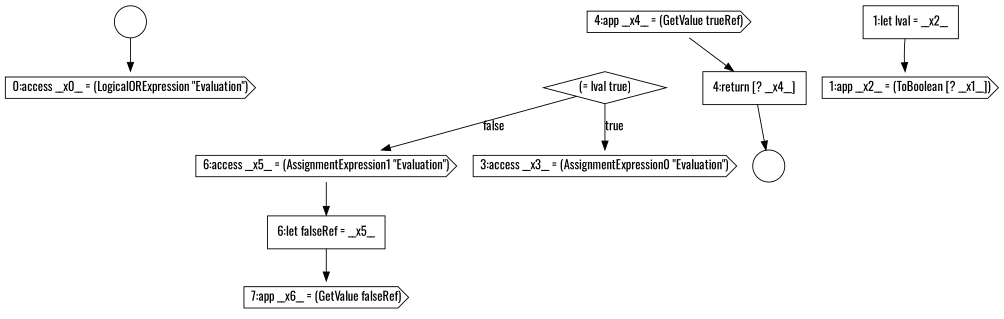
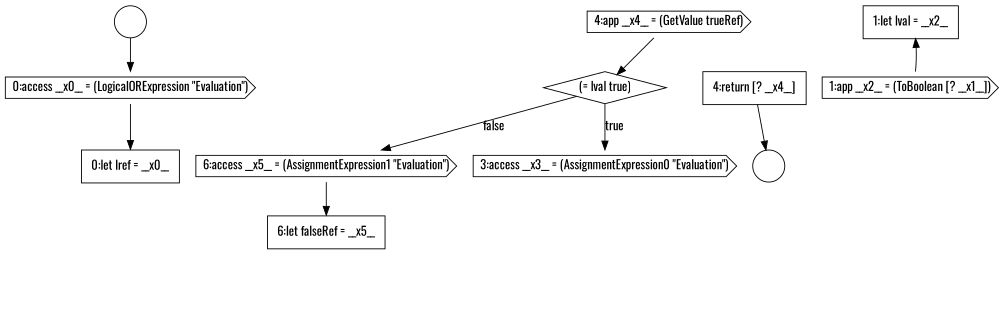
edge "1:let lval = __x2__" -> "1:app __x2__ = (ToBoolean [? __x1__])": reversed
edge "4:app __x4__ = (GetValue trueRef)" -> "4:return [? __x4__]": now "4:app __x4__ = (GetValue trueRef)" -> "(= lval true)"
node "0:let lref = __x0__": added
node "7:app __x6__ = (GetValue falseRef)": removed
